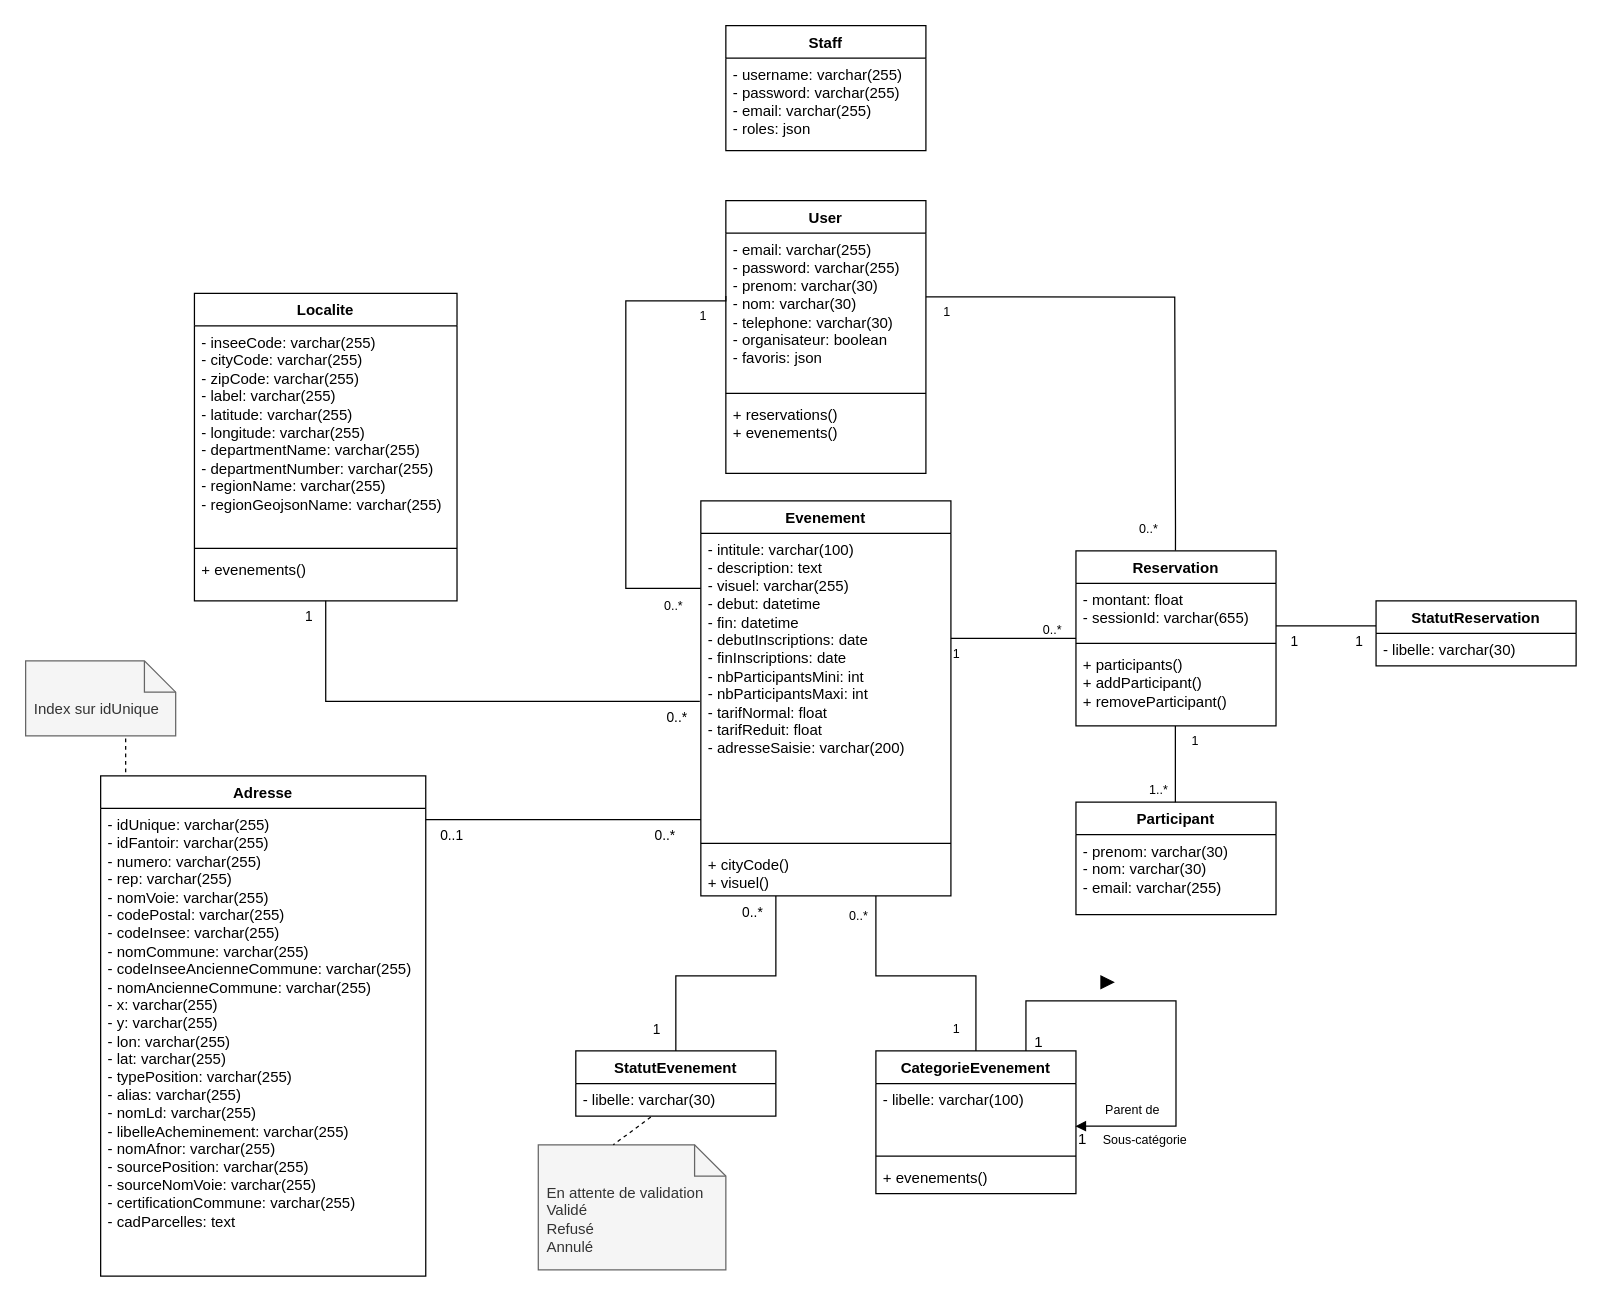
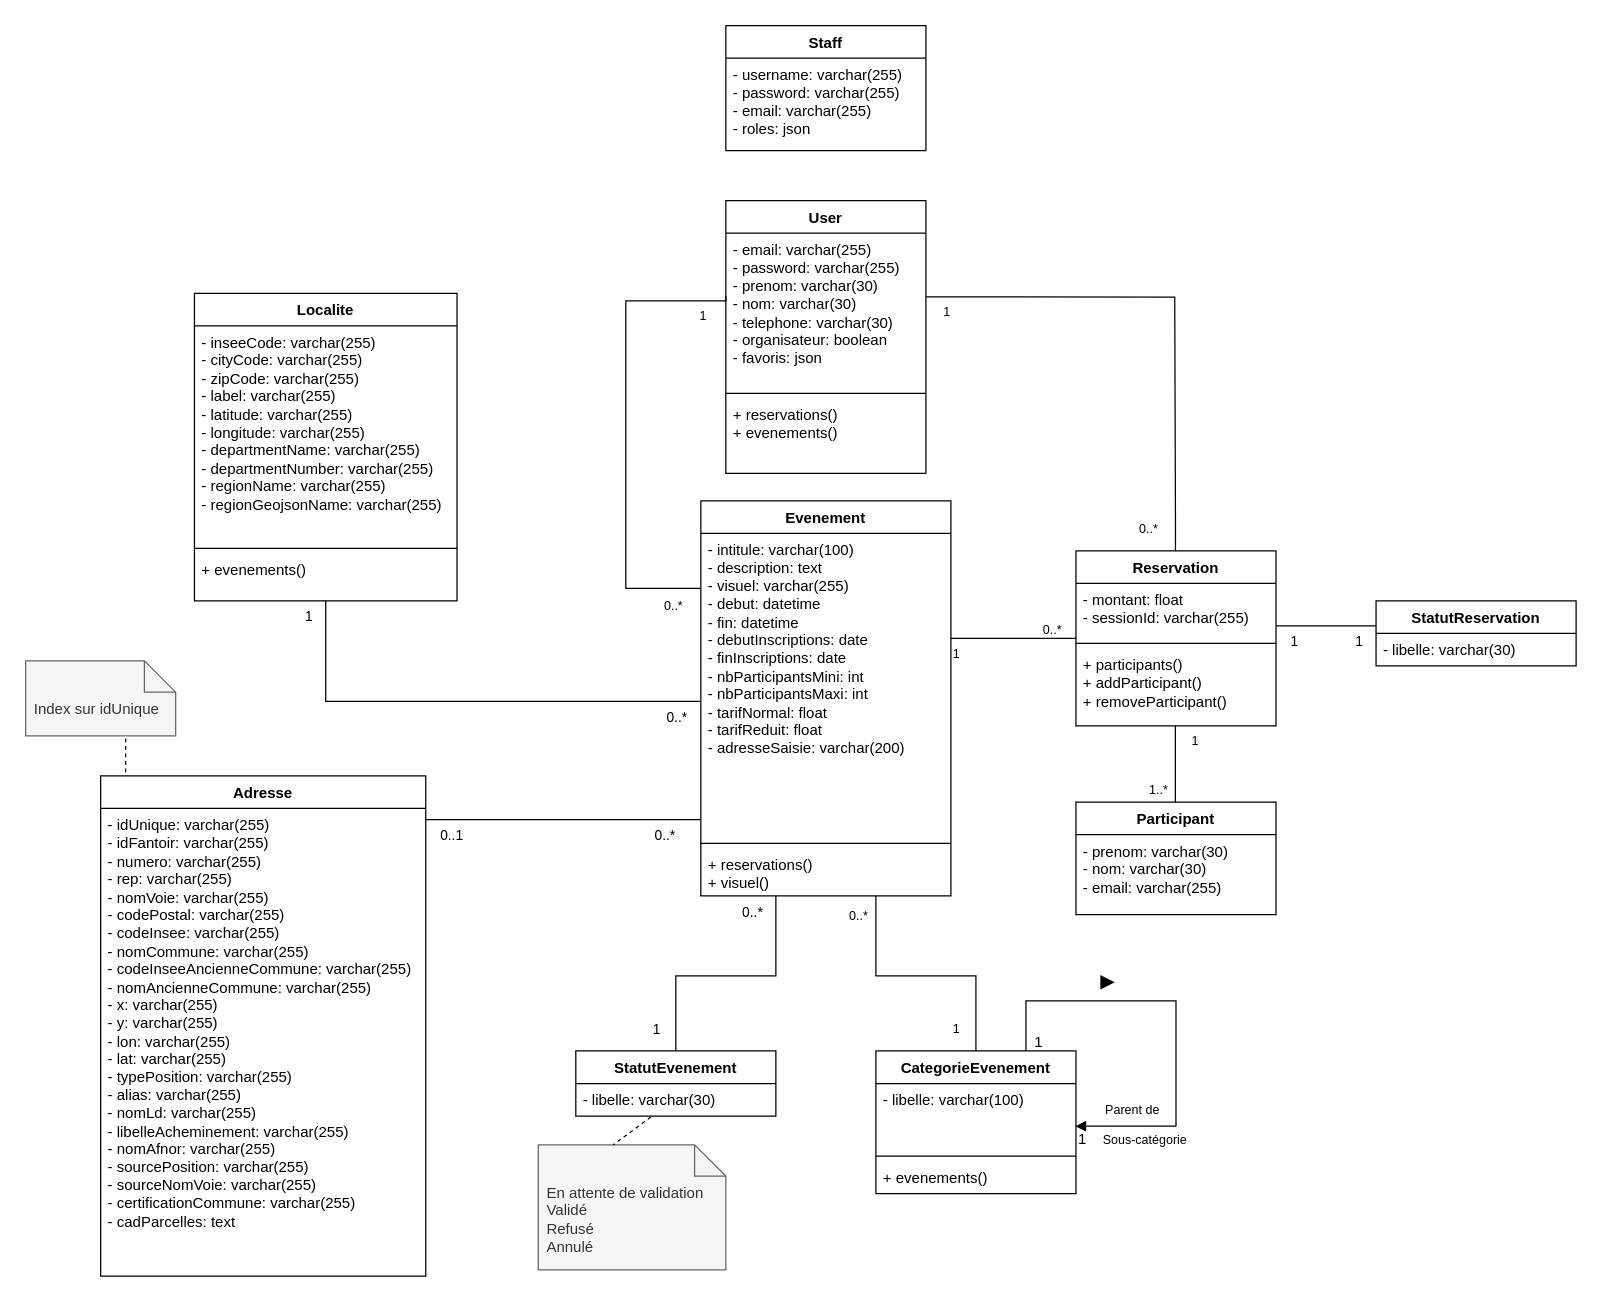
node "- montant: float - sessionId: varchar(655)": label "- montant: float - sessionId: varchar(655)" -> "- montant: float - sessionId: varchar(255)"
node "+ cityCode() + visuel()": label "+ cityCode() + visuel()" -> "+ reservations() + visuel()"
